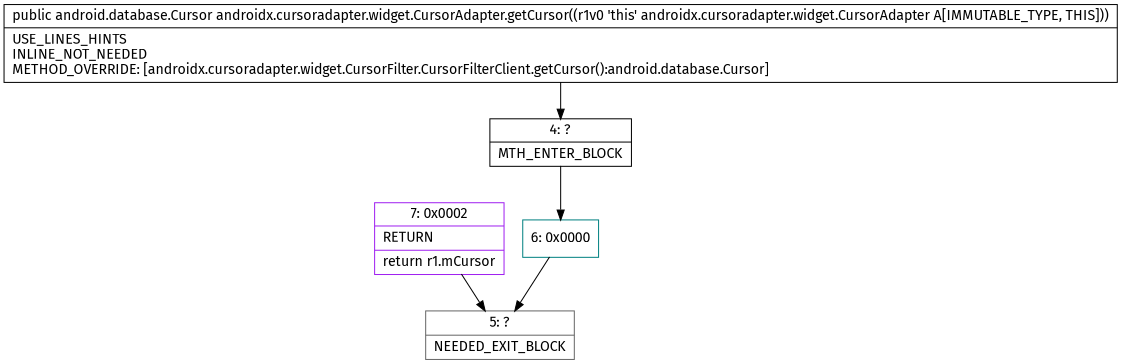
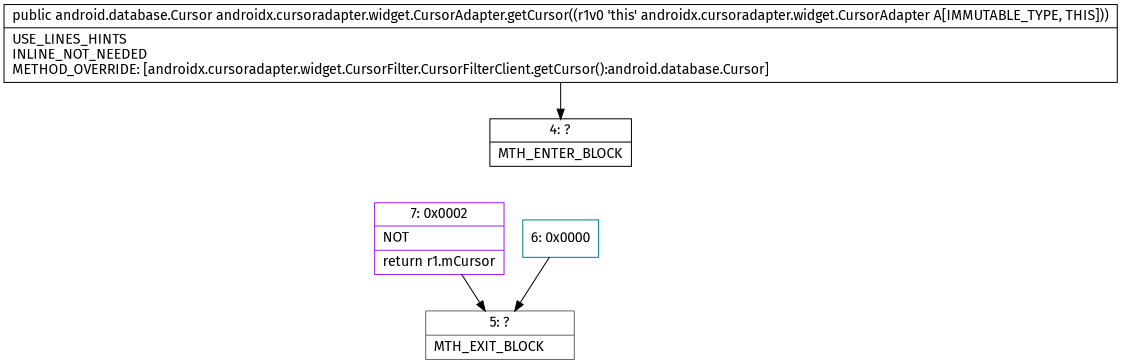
edge "4: ?" -> "6: 0x0000": removed
node "7: 0x0002": text "RETURN" -> "NOT"
node "5: ?": text "NEEDED_EXIT_BLOCK" -> "MTH_EXIT_BLOCK"
